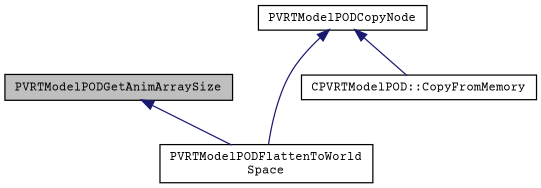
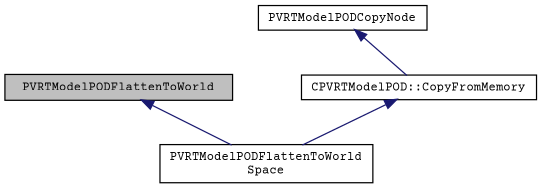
edge "PVRTModelPODFlattenToWorld Space" -> "PVRTModelPODCopyNode": now "PVRTModelPODFlattenToWorld Space" -> "CPVRTModelPOD::CopyFromMemory"
node "PVRTModelPODGetAnimArraySize": label "PVRTModelPODGetAnimArraySize" -> "PVRTModelPODFlattenToWorld"
